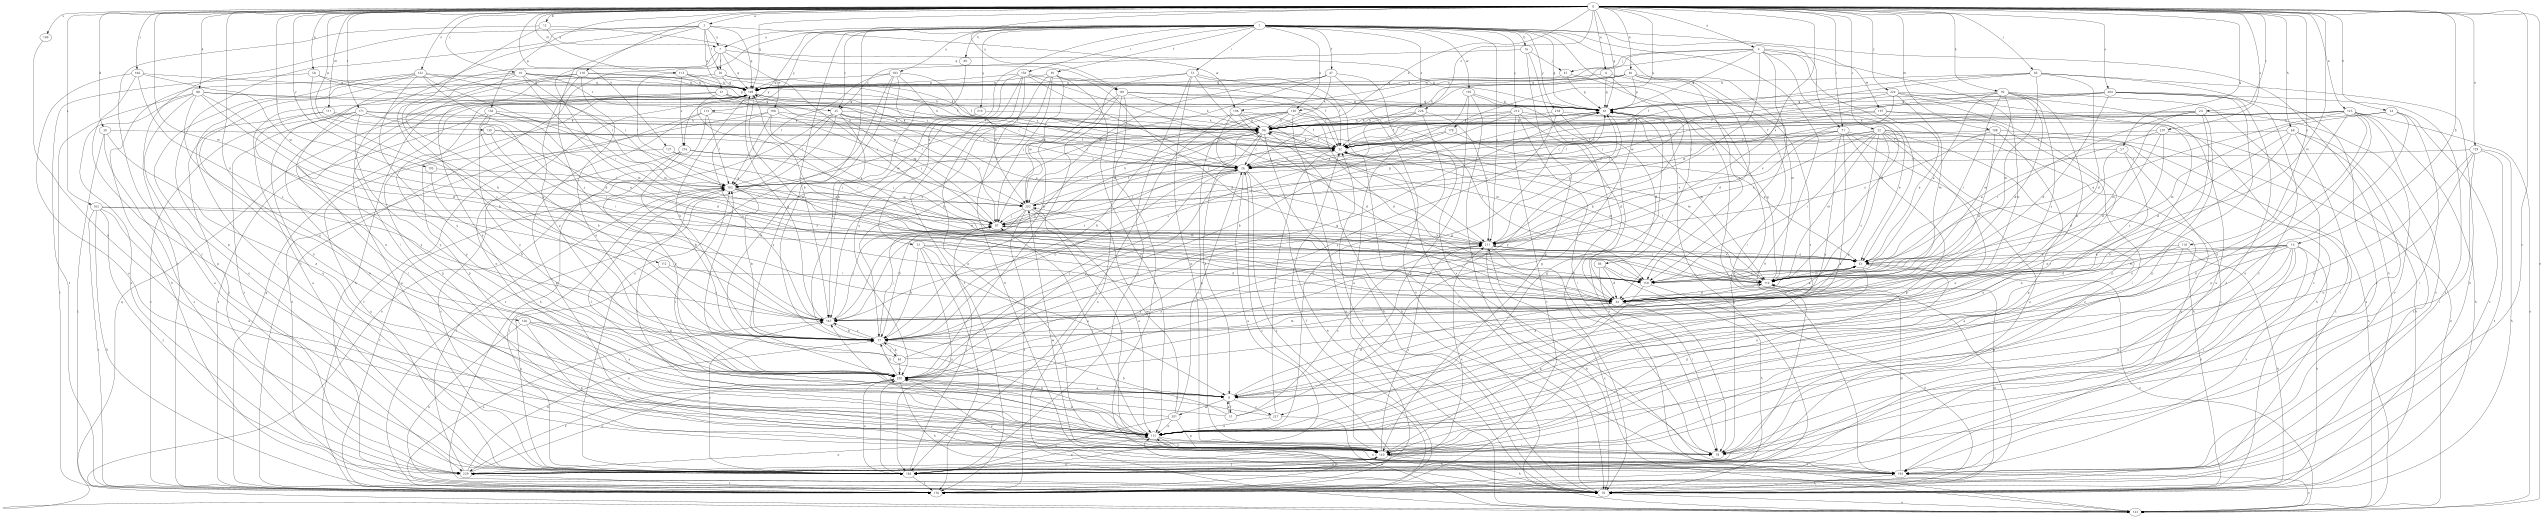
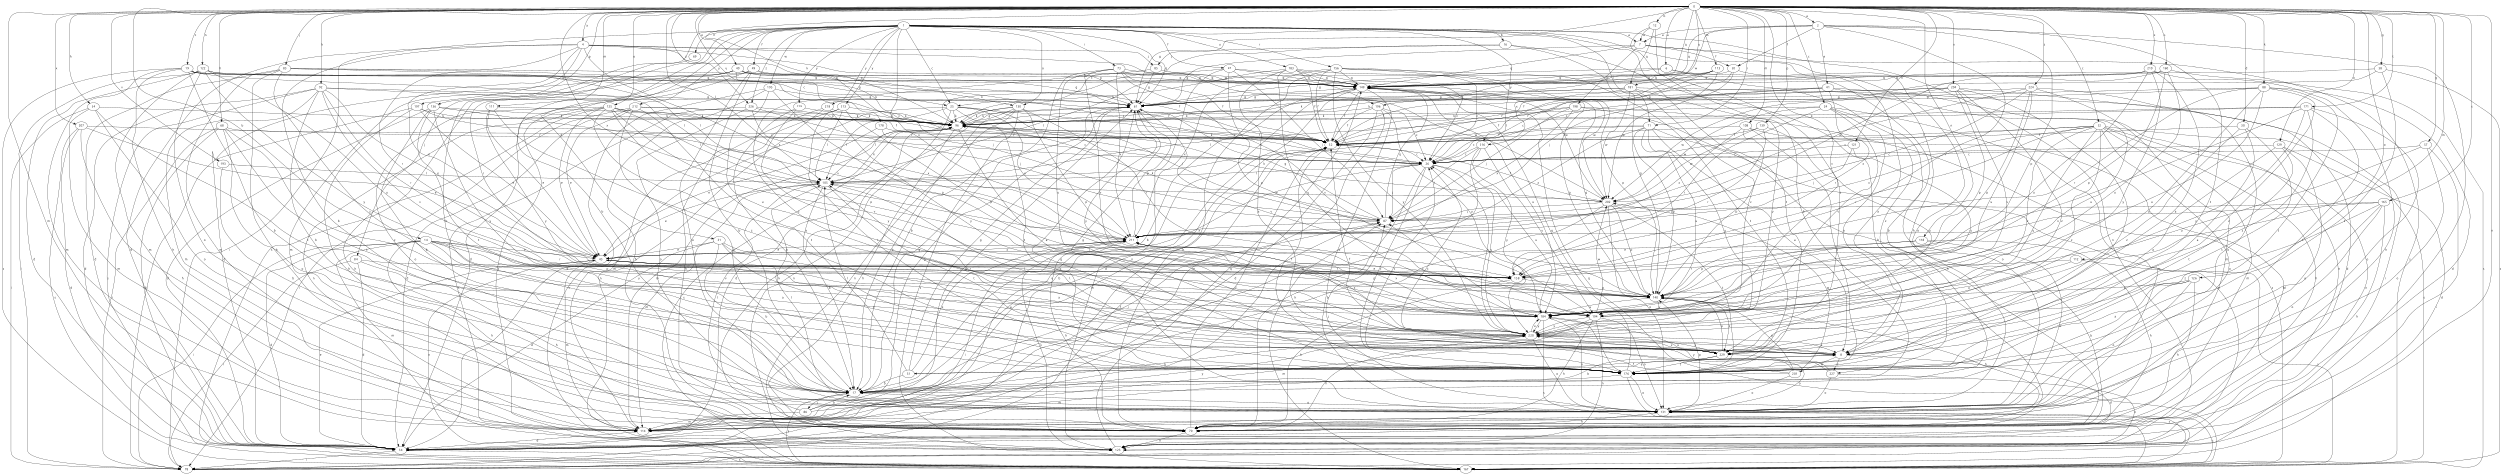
node "189": removed
edge "49" -> "202": now "73" -> "202"
edge "167" -> "17": now "219" -> "17"
edge "129" -> "70": removed, label "h"
